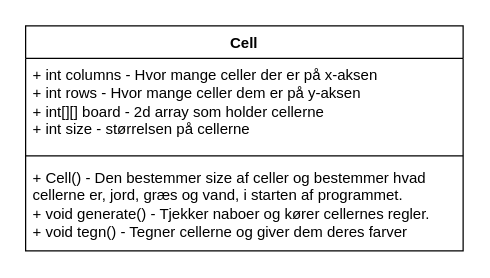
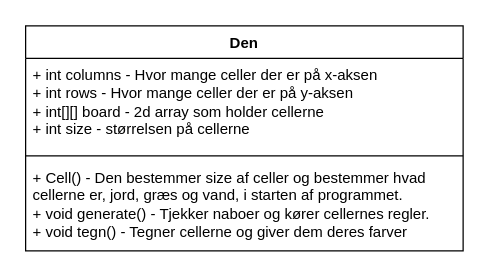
node "Cell": label "Cell" -> "Den"
node "+ int columns - Hvor mange celler der er på x-aksen + int rows - Hvor mange celler dem er på y-aksen + int[][] board - 2d array som holder cellerne + int size - størrelsen på cellerne": label "+ int columns - Hvor mange celler der er på x-aksen + int rows - Hvor mange celler dem er på y-aksen + int[][] board - 2d array som holder cellerne + int size - størrelsen på cellerne" -> "+ int columns - Hvor mange celler der er på x-aksen + int rows - Hvor mange celler der er på y-aksen + int[][] board - 2d array som holder cellerne + int size - størrelsen på cellerne"
